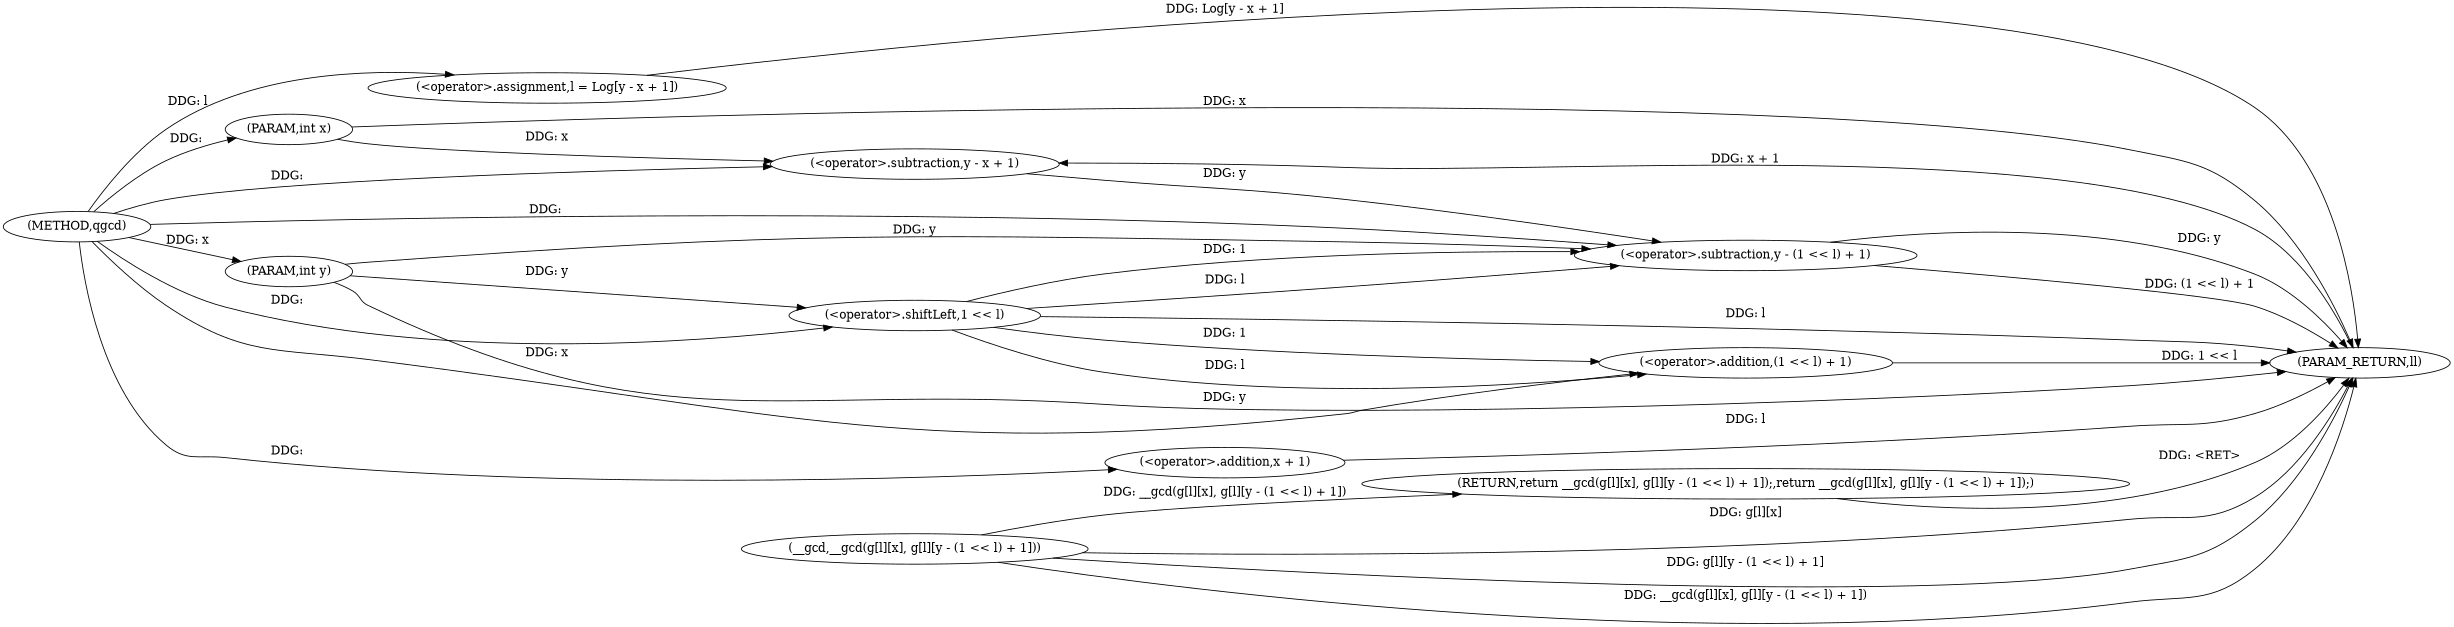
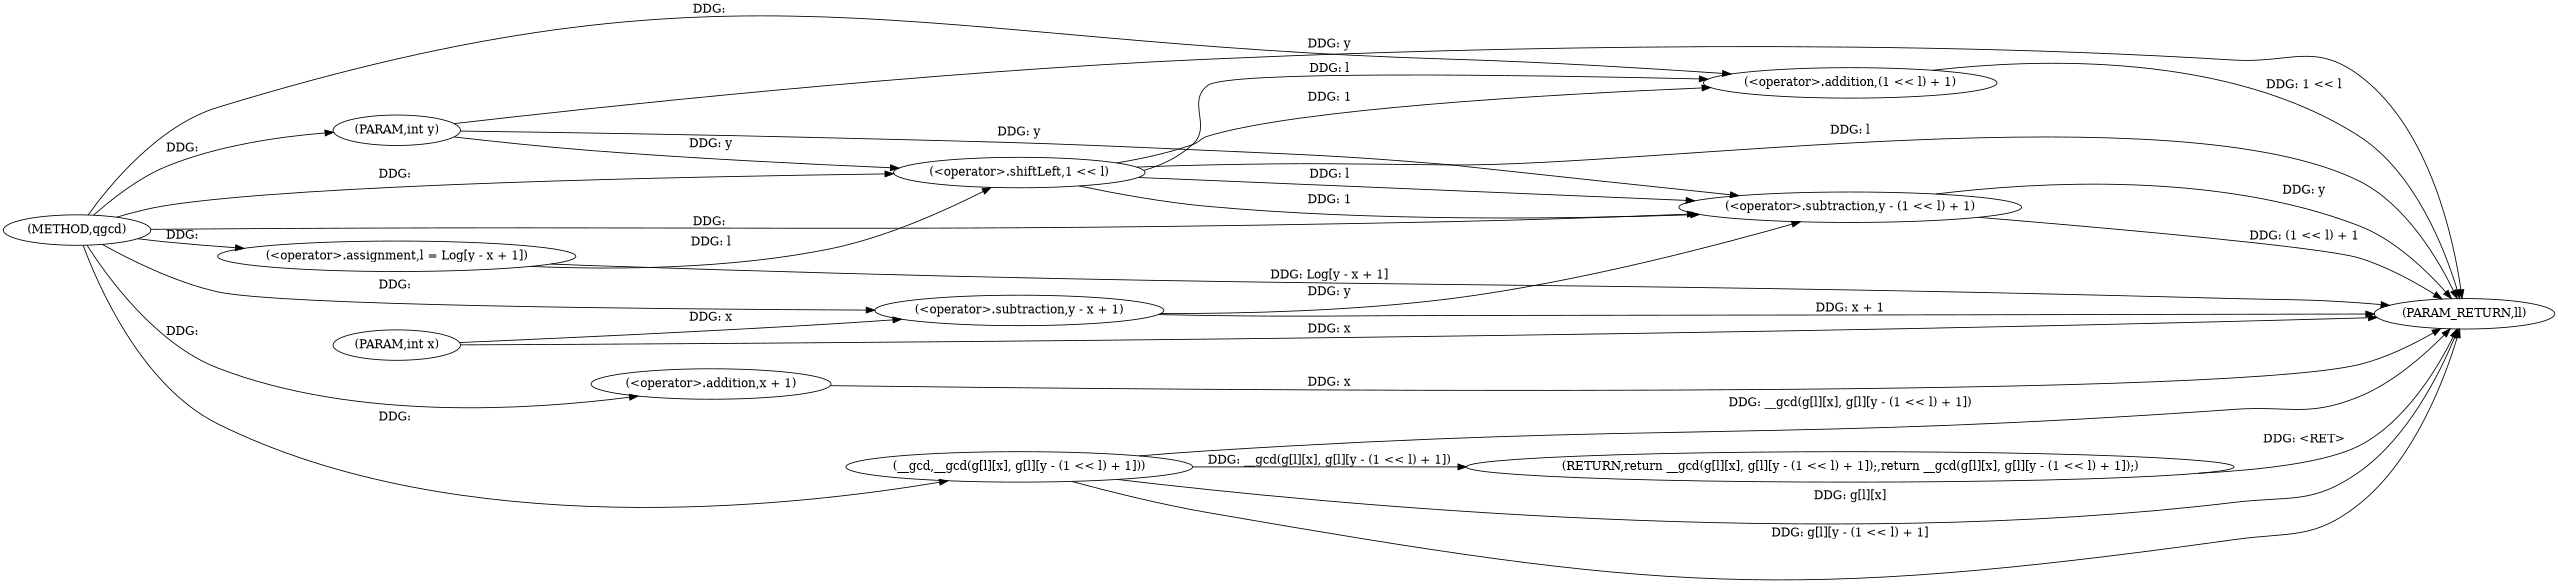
edge "(METHOD,qgcd)" -> "(<operator>.assignment,l = Log[y - x + 1])": label "DDG: l" -> "DDG: "
edge "(METHOD,qgcd)" -> "(PARAM,int x)": now "(METHOD,qgcd)" -> "(__gcd,__gcd(g[l][x], g[l][y - (1 << l) + 1]))"
edge "(PARAM_RETURN,ll)" -> "(<operator>.subtraction,y - x + 1)": reversed
edge "(METHOD,qgcd)" -> "(PARAM,int y)": label "DDG: x" -> "DDG: "
edge "(<operator>.assignment,l = Log[y - x + 1])" -> "(<operator>.shiftLeft,1 << l)": added, label "DDG: l"
edge "(METHOD,qgcd)" -> "(<operator>.addition,(1 << l) + 1)": label "DDG: x" -> "DDG: "
edge "(<operator>.addition,x + 1)" -> "(PARAM_RETURN,ll)": label "DDG: l" -> "DDG: x"
